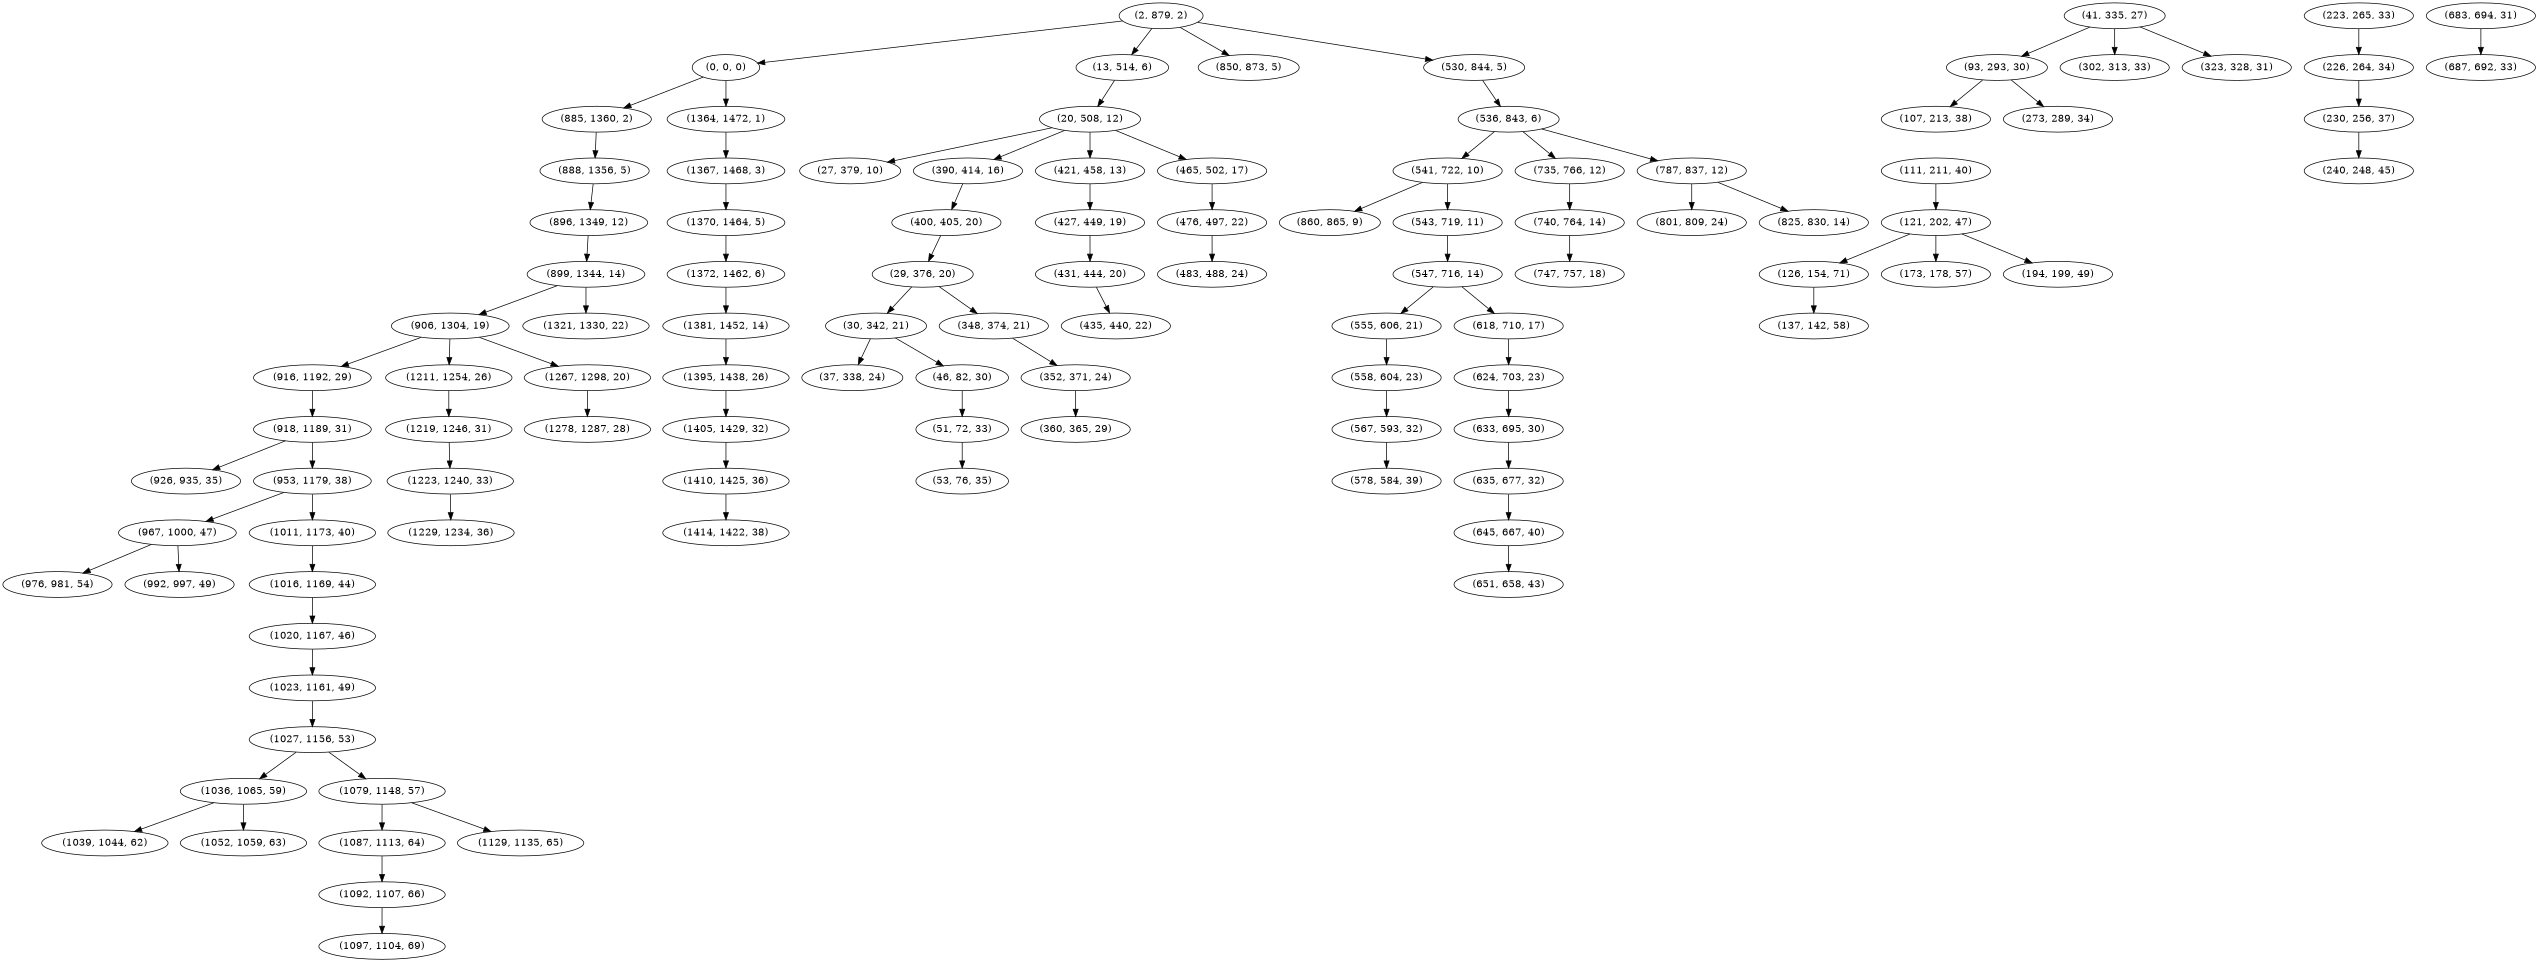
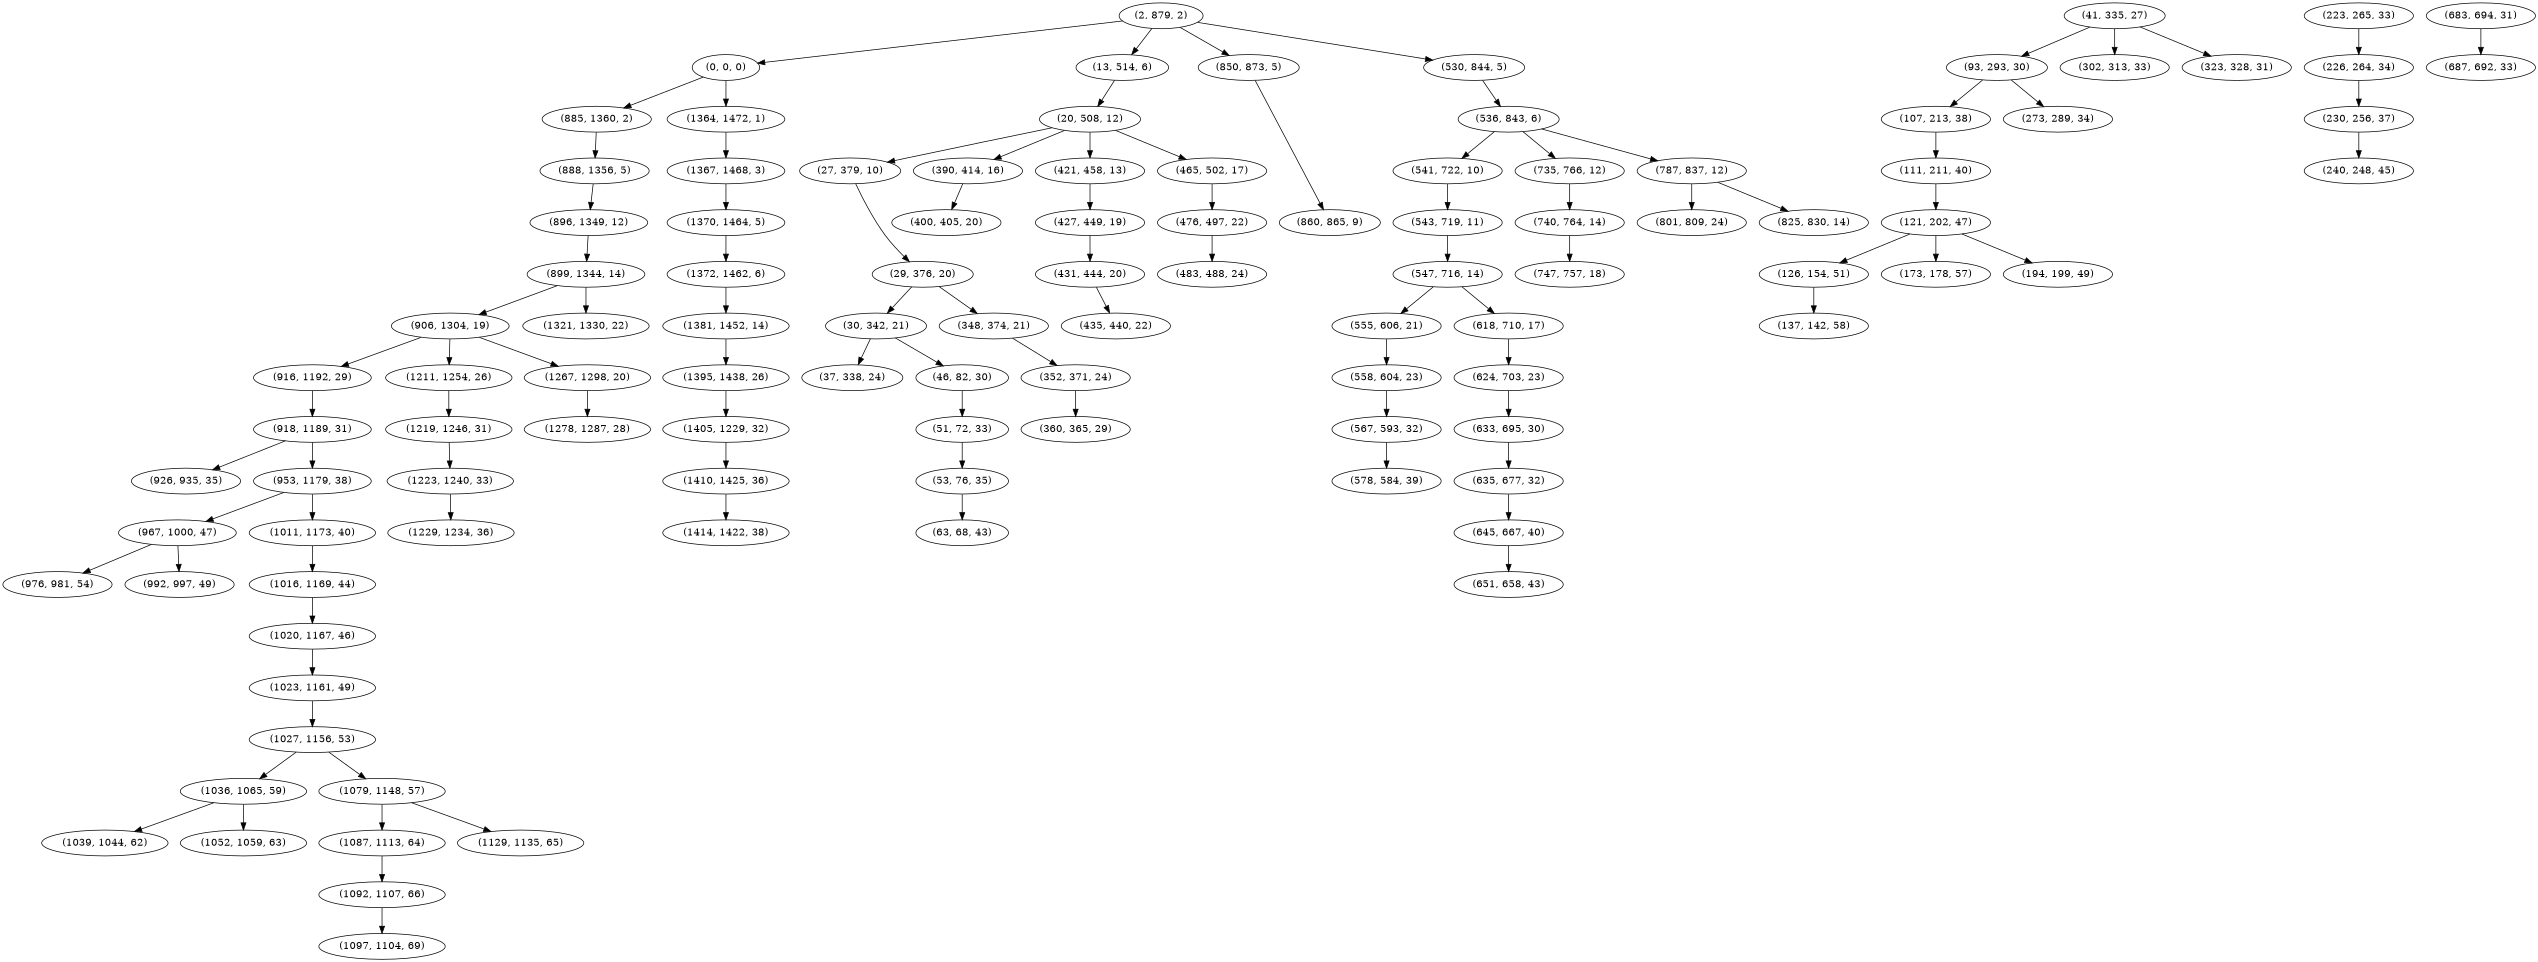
edge "(107, 213, 38)" -> "(111, 211, 40)": added
edge "(541, 722, 10)" -> "(860, 865, 9)": now "(850, 873, 5)" -> "(860, 865, 9)"
edge "(400, 405, 20)" -> "(29, 376, 20)": now "(27, 379, 10)" -> "(29, 376, 20)"
node "(126, 154, 71)": label "(126, 154, 71)" -> "(126, 154, 51)"
node "(1405, 1429, 32)": label "(1405, 1429, 32)" -> "(1405, 1229, 32)"
node "(63, 68, 43)": added
